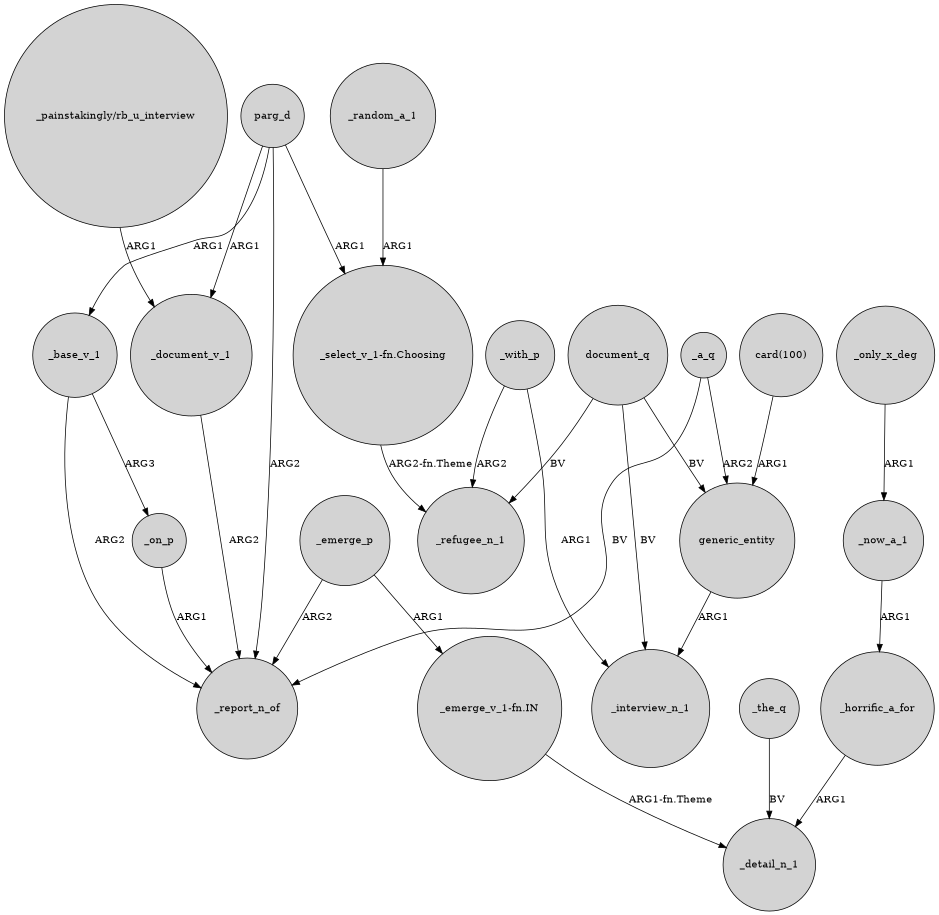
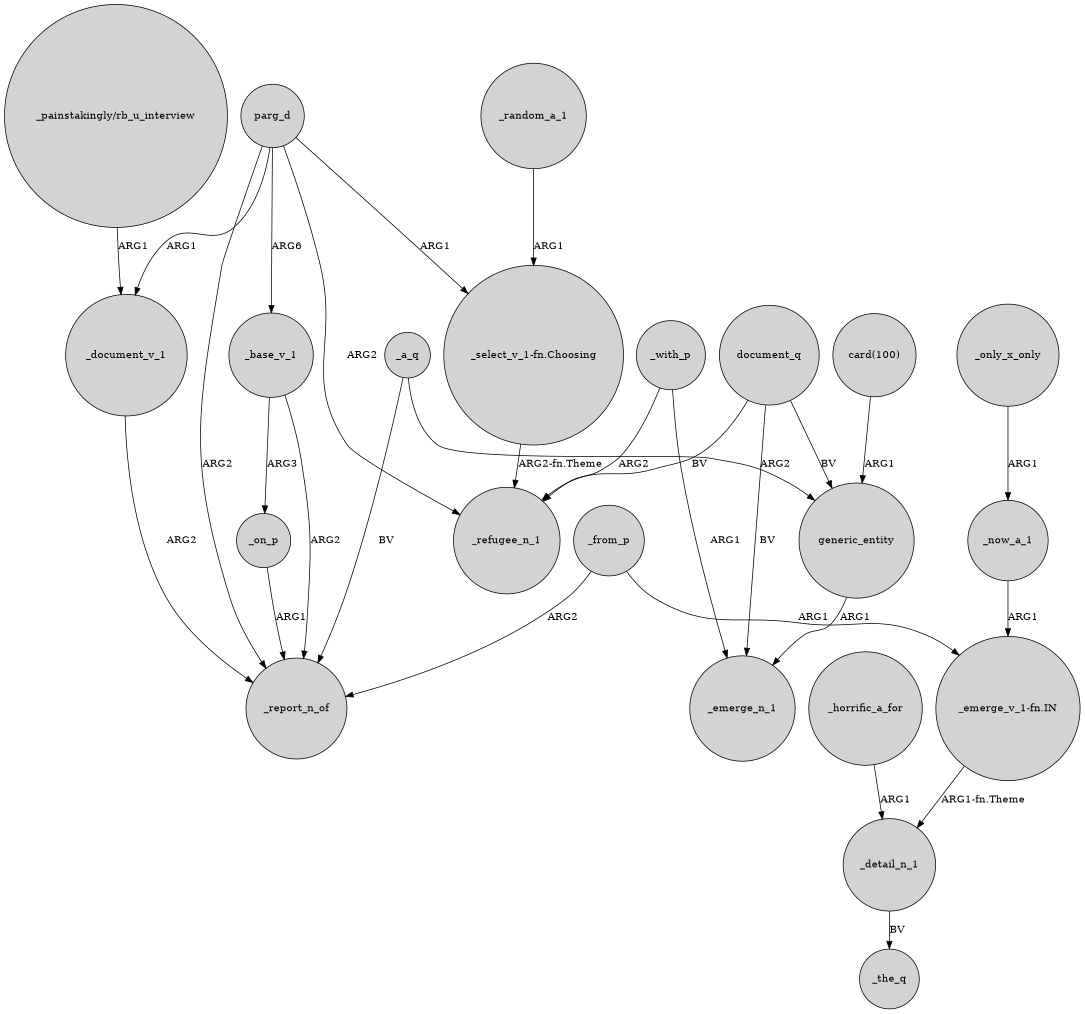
edge "parg_d" -> "_base_v_1": label "ARG1" -> "ARG6"
node "_only_x_deg": label "_only_x_deg" -> "_only_x_only"
edge "parg_d" -> "_refugee_n_1": added, label "ARG2"
node "_emerge_p": label "_emerge_p" -> "_from_p"
edge "_now_a_1" -> "_horrific_a_for": now "_now_a_1" -> "_emerge_v_1-fn.IN"
node "_interview_n_1": label "_interview_n_1" -> "_emerge_n_1"
edge "_the_q" -> "_detail_n_1": reversed
